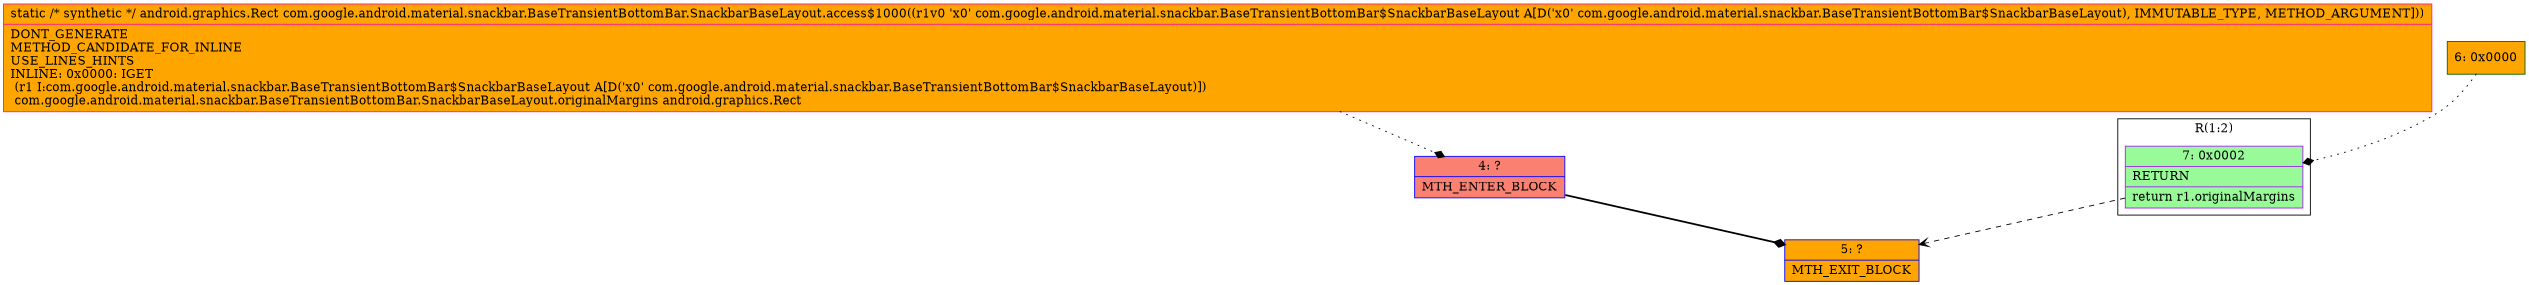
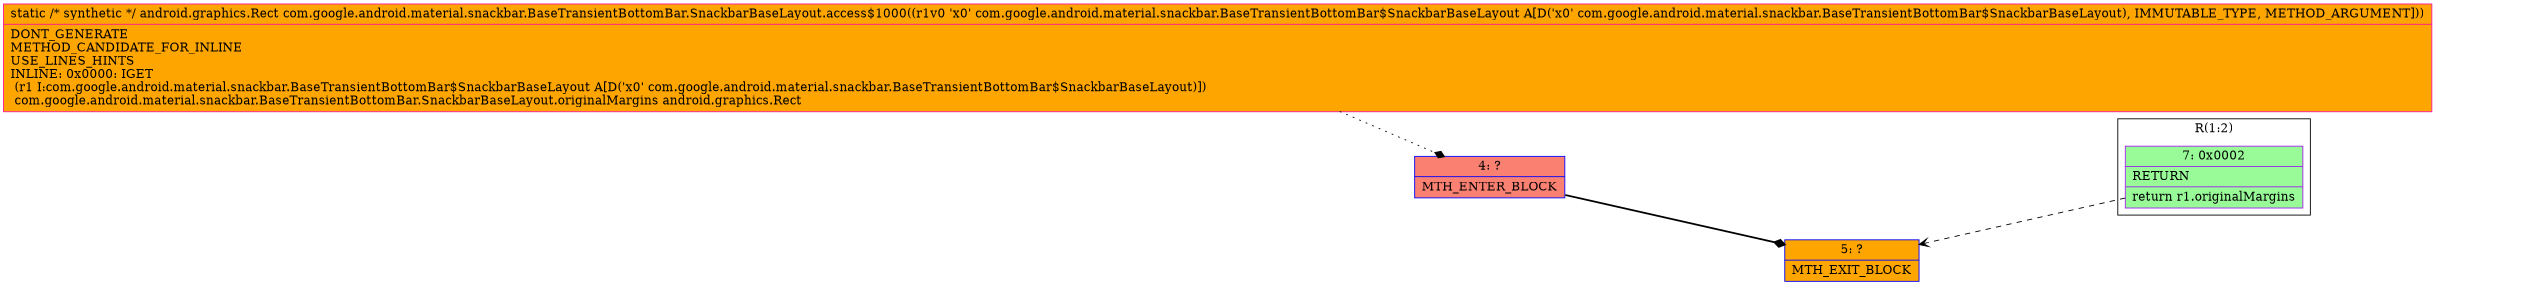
node "6: 0x0000": removed
